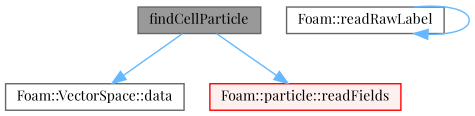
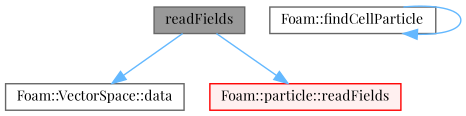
node "findCellParticle": label "findCellParticle" -> "readFields"
node "Foam::readRawLabel": label "Foam::readRawLabel" -> "Foam::findCellParticle"
